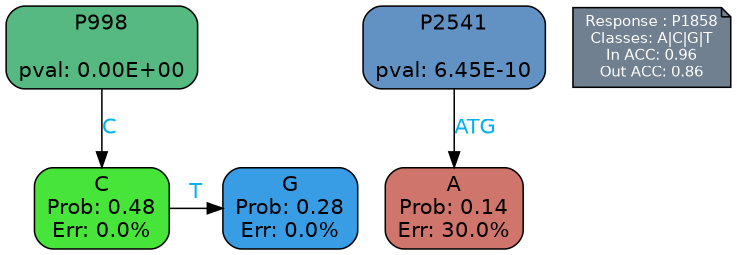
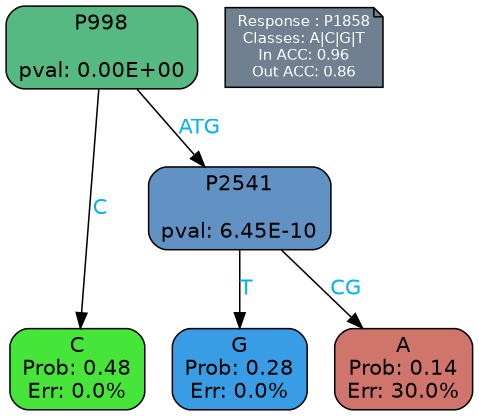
edge "P998 pval: 0.00E+00" -> "P2541 pval: 6.45E-10": added, label "ATG"
edge "P2541 pval: 6.45E-10" -> "A Prob: 0.14 Err: 30.0%": label "ATG" -> "CG"
edge "C Prob: 0.48 Err: 0.0%" -> "G Prob: 0.28 Err: 0.0%": now "P2541 pval: 6.45E-10" -> "G Prob: 0.28 Err: 0.0%"
